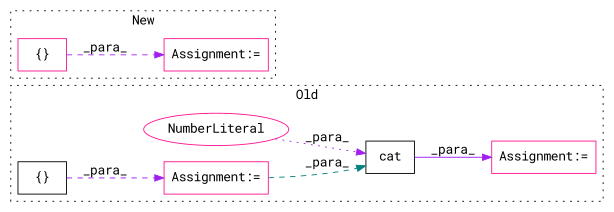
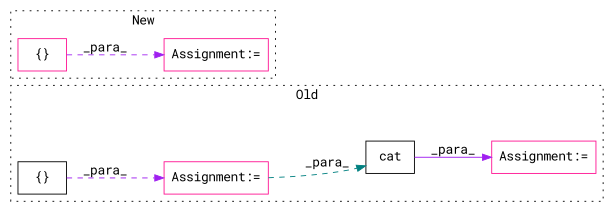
node "NumberLiteral": removed
